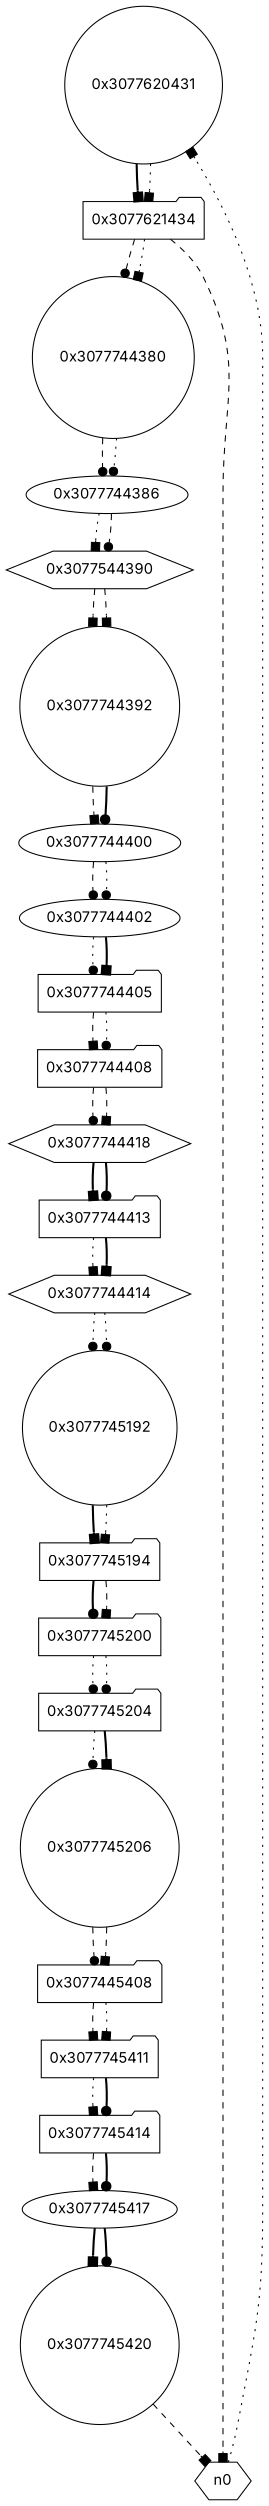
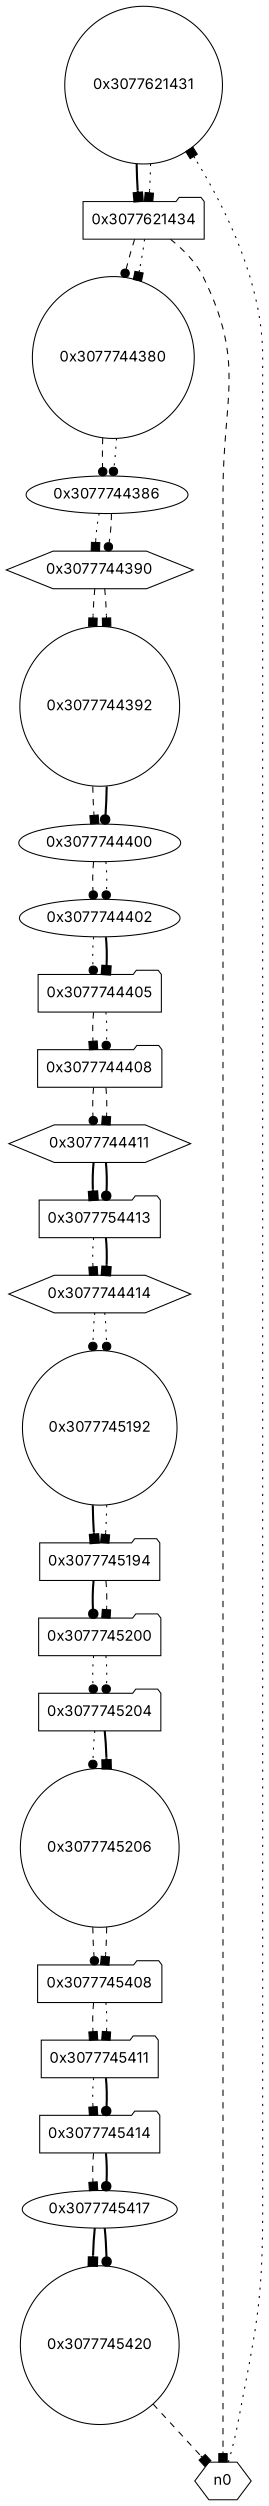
node "0x3077620431": label "0x3077620431" -> "0x3077621431"
node "0x3077544390": label "0x3077544390" -> "0x3077744390"
node "0x3077744418": label "0x3077744418" -> "0x3077744411"
node "0x3077744413": label "0x3077744413" -> "0x3077754413"
node "0x3077445408": label "0x3077445408" -> "0x3077745408"
